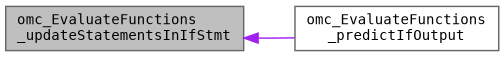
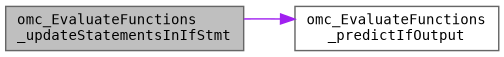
edge "omc_EvaluateFunctions _predictIfOutput" -> "omc_EvaluateFunctions _updateStatementsInIfStmt": reversed
